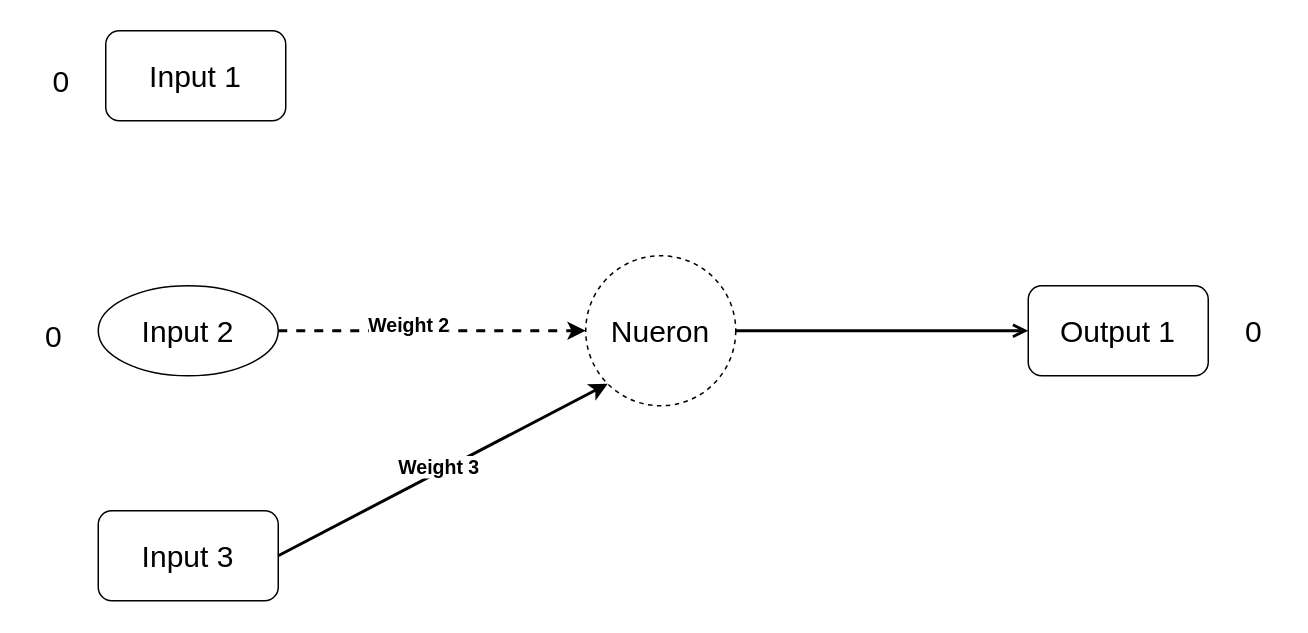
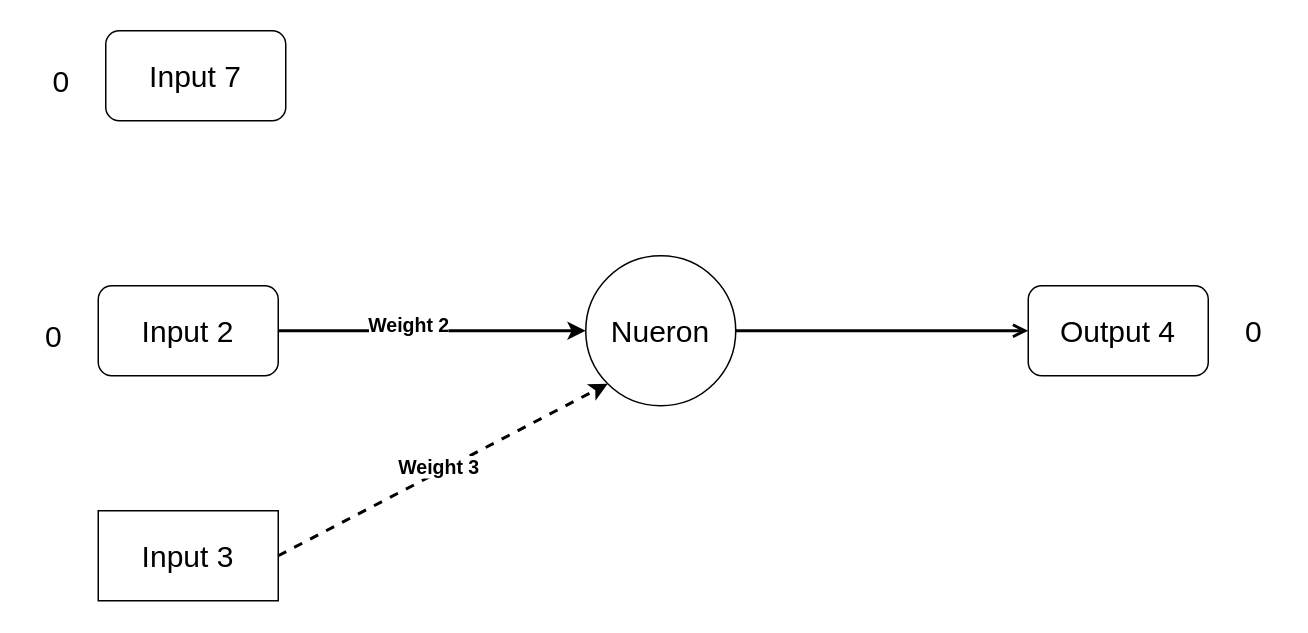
node "Input 1": label "Input 1" -> "Input 7"
node "Input 2": shape ellipse -> rounded rectangle
edge "Input 2" -> "Nueron": style dashed -> solid
node "Nueron": style dashed -> solid
node "Output 1": label "Output 1" -> "Output 4"
edge "Input 3" -> "Nueron": style solid -> dashed
node "Input 3": shape rounded rectangle -> rectangle
